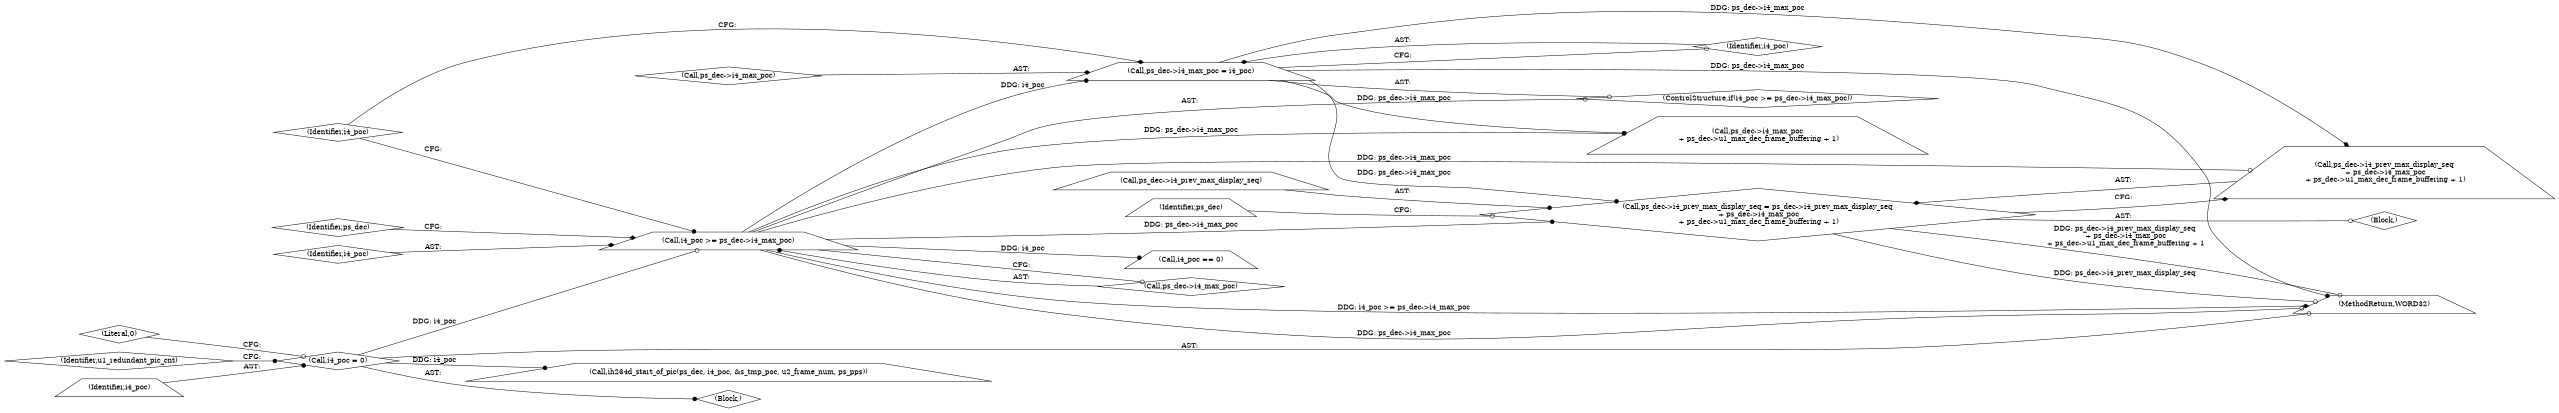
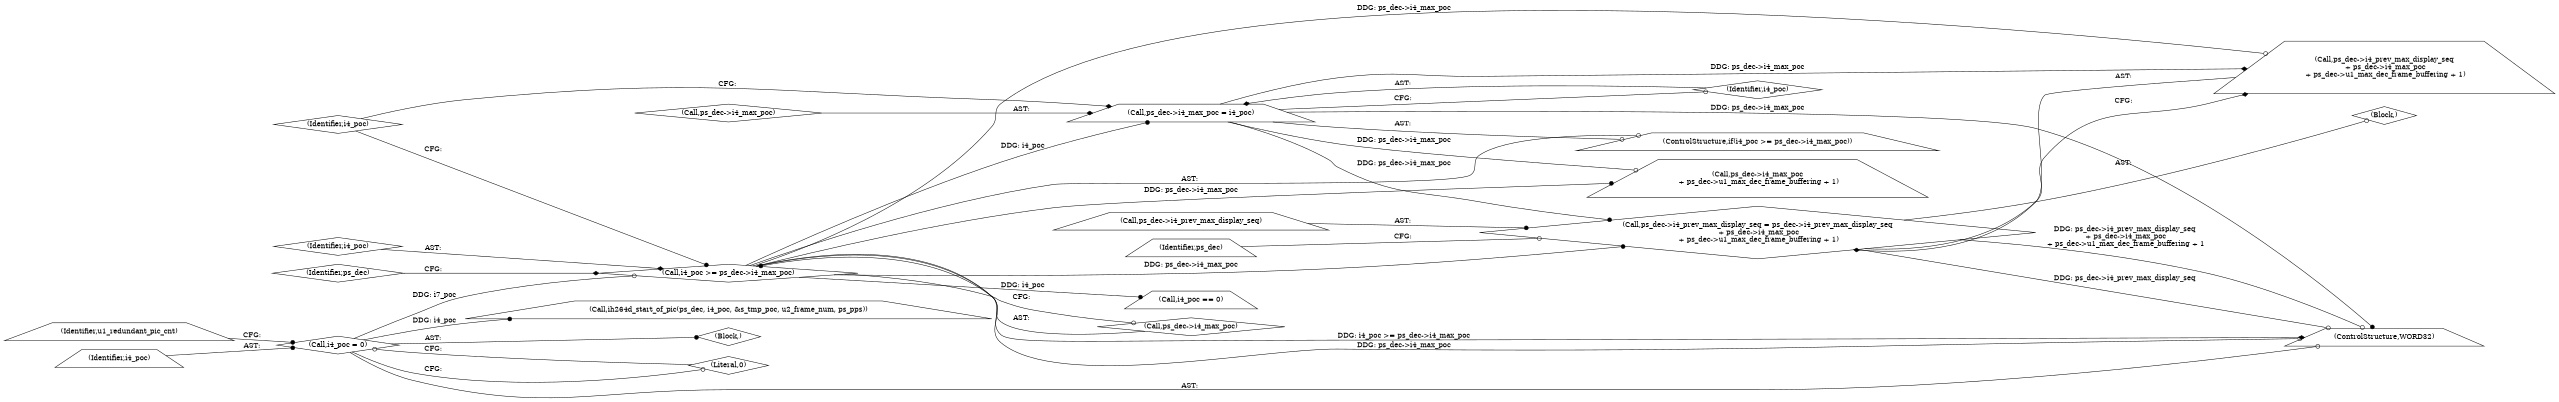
node "(ControlStructure,if(i4_poc >= ps_dec->i4_max_poc))": shape diamond -> trapezium
node "(Call,i4_poc >= ps_dec->i4_max_poc)": shape trapezium -> diamond
node "(MethodReturn,WORD32)": label "(MethodReturn,WORD32)" -> "(ControlStructure,WORD32)"
edge "(Call,i4_poc = 0)" -> "(Call,i4_poc >= ps_dec->i4_max_poc)": label "DDG: i4_poc" -> "DDG: i7_poc"
node "(Identifier,u1_redundant_pic_cnt)": shape diamond -> trapezium
edge "(Call,i4_poc = 0)" -> "(Literal,0)": added, label "CFG:"
